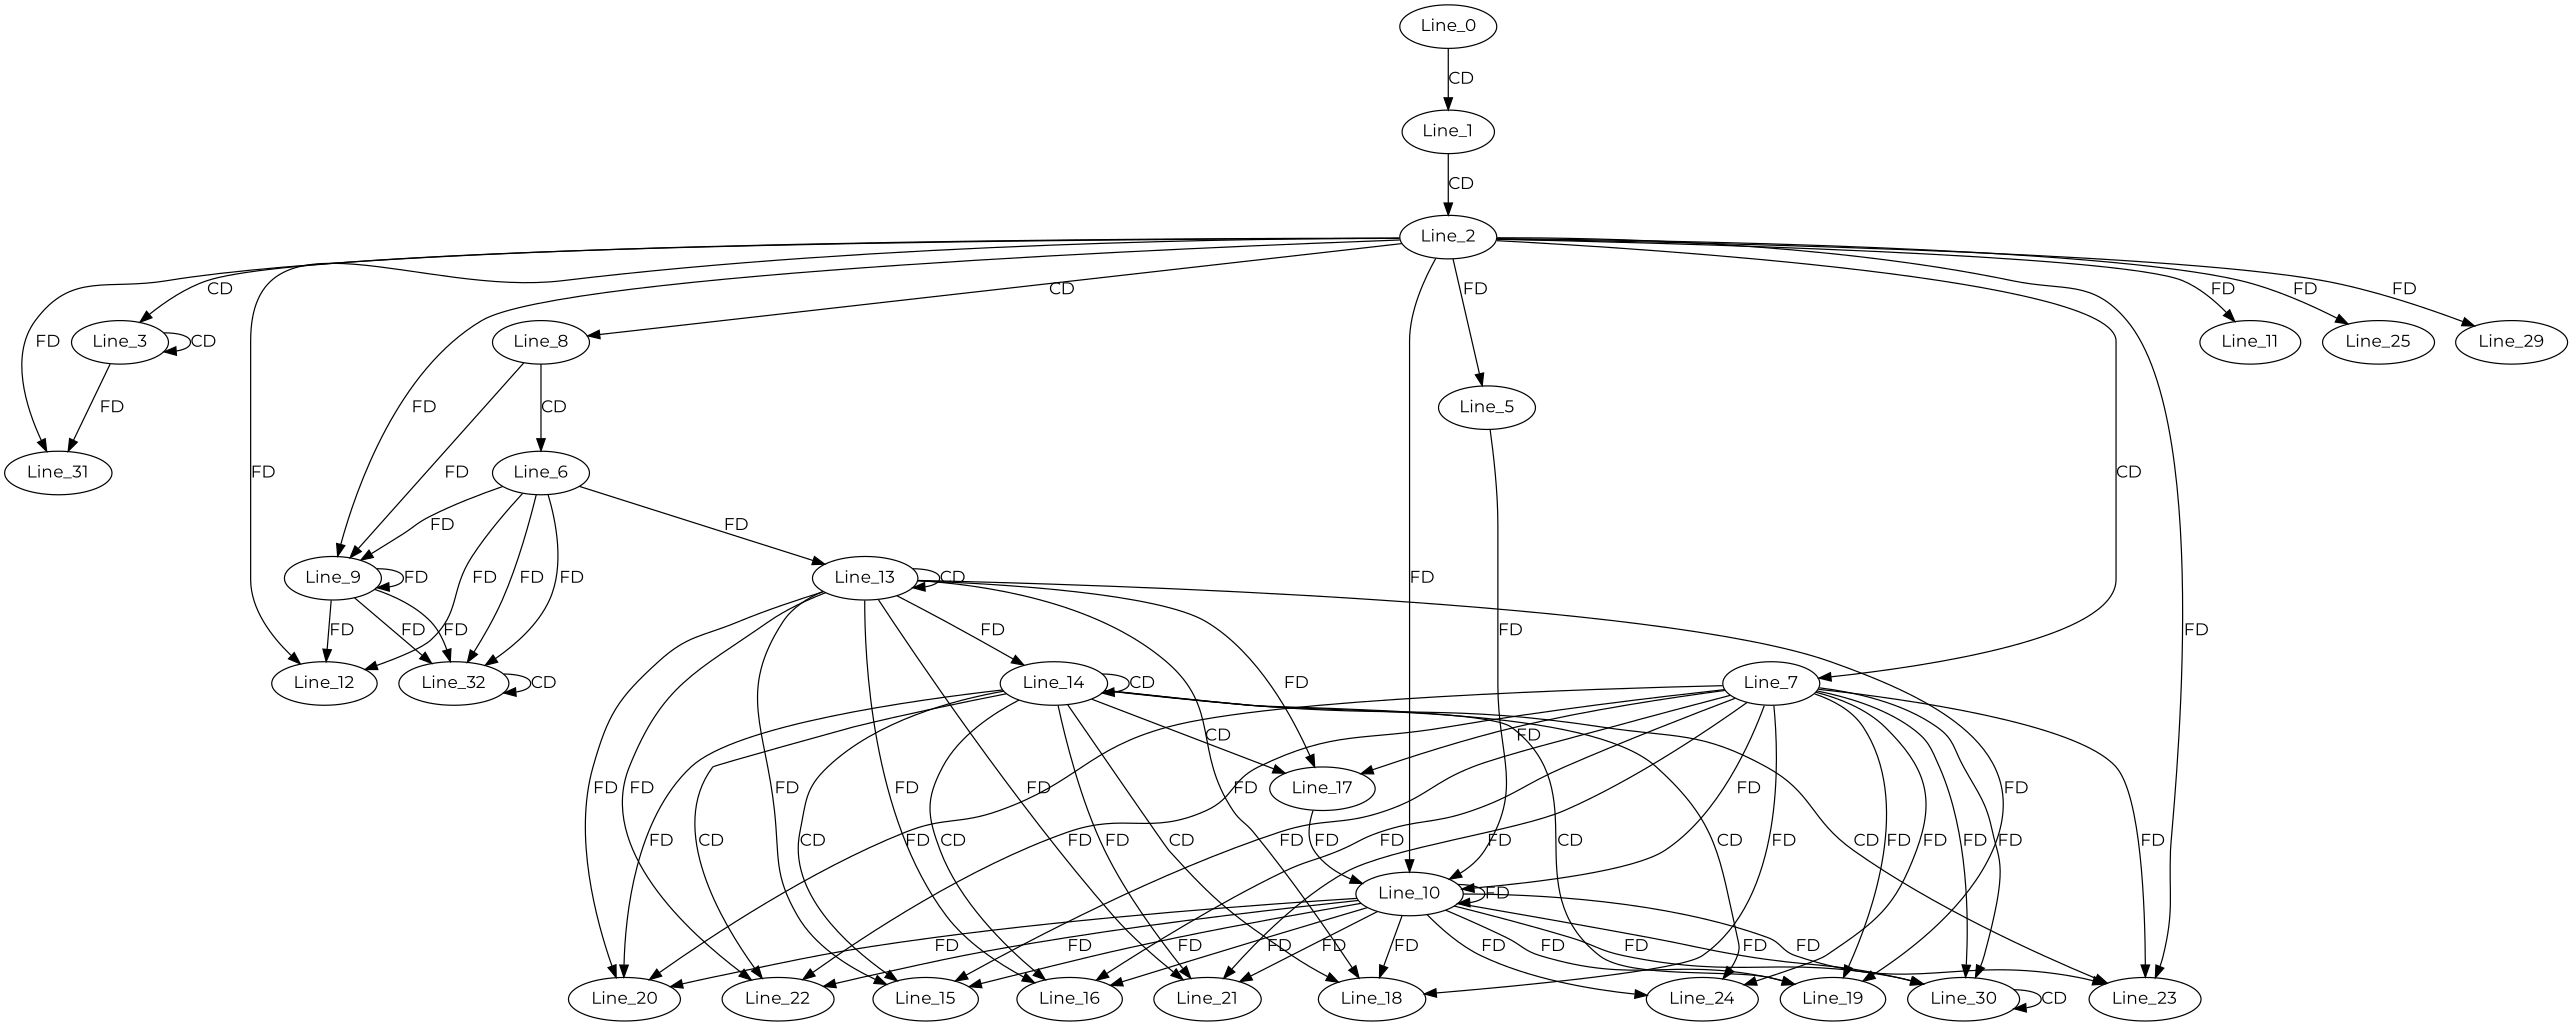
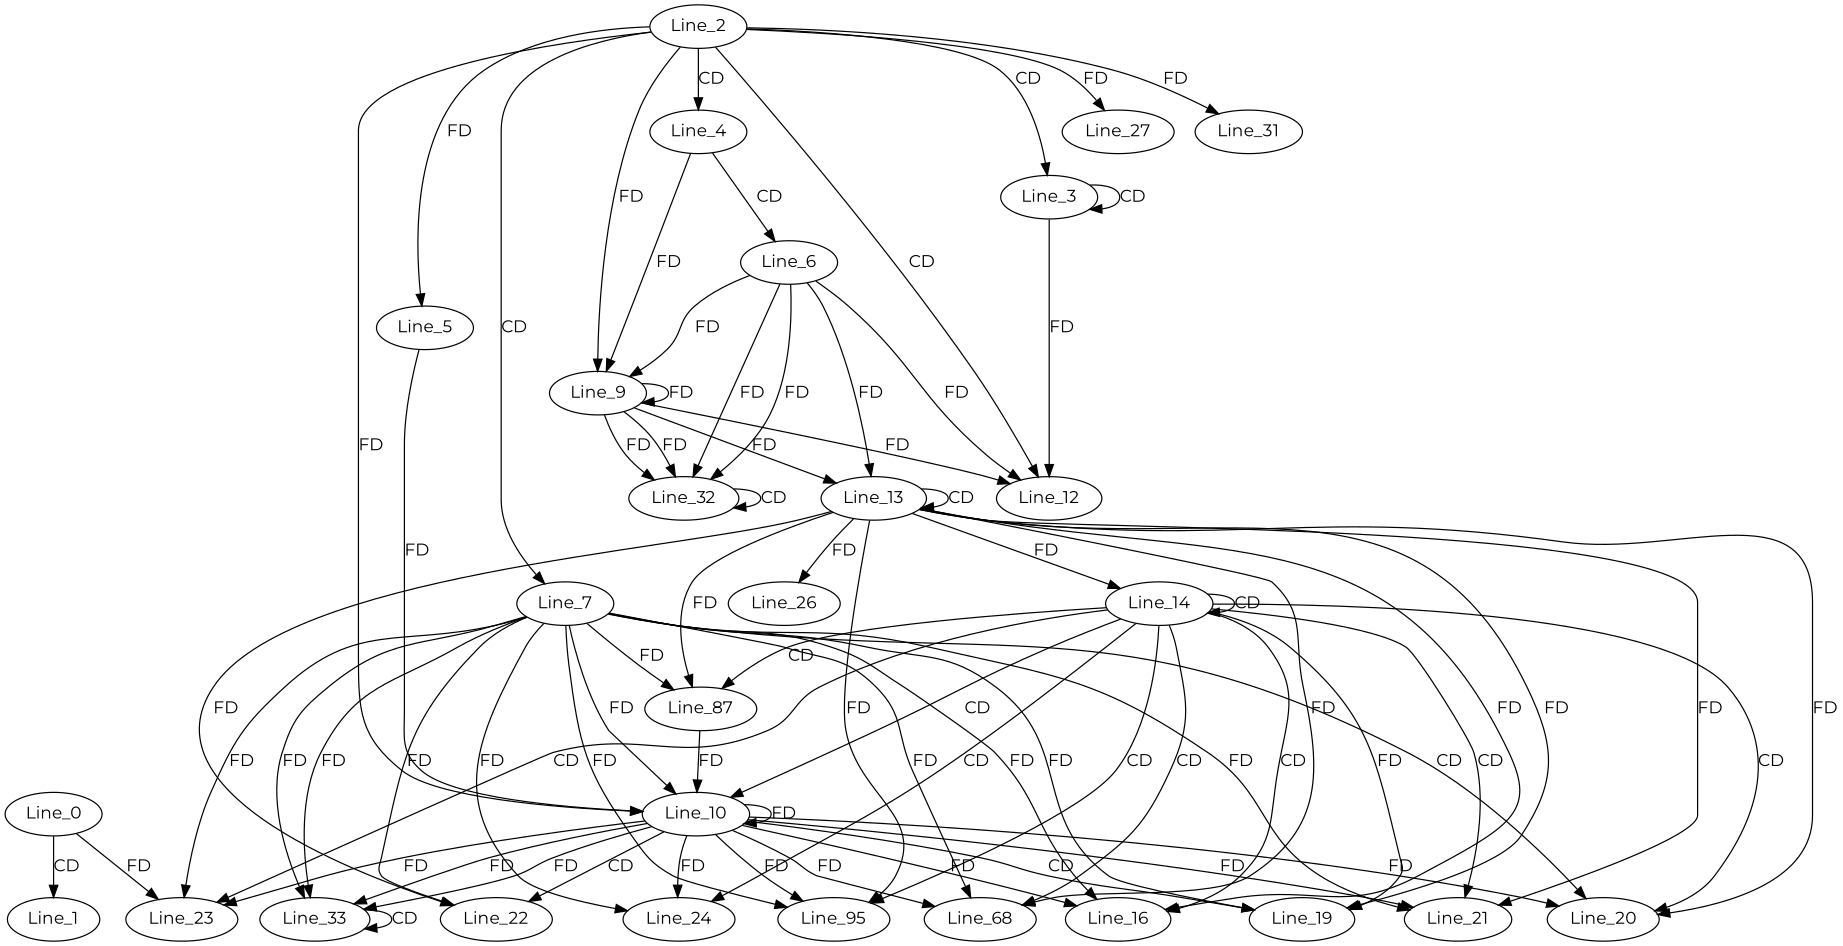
edge "Line_1" -> "Line_2": removed, label "CD"
edge "Line_2" -> "Line_23": now "Line_0" -> "Line_23"
node "Line_8": label "Line_8" -> "Line_4"
node "Line_11": removed
node "Line_25": label "Line_25" -> "Line_27"
node "Line_29": removed
edge "Line_3" -> "Line_31": now "Line_3" -> "Line_12"
edge "Line_9" -> "Line_13": added, label "FD"
edge "Line_2" -> "Line_12": label "FD" -> "CD"
node "Line_26": added
edge "Line_14" -> "Line_22": now "Line_14" -> "Line_10"
node "Line_17": label "Line_17" -> "Line_87"
edge "Line_14" -> "Line_20": label "FD" -> "CD"
edge "Line_7" -> "Line_20": label "FD" -> "CD"
edge "Line_14" -> "Line_21": label "FD" -> "CD"
edge "Line_14" -> "Line_19": label "CD" -> "FD"
edge "Line_10" -> "Line_22": label "FD" -> "CD"
edge "Line_10" -> "Line_19": label "FD" -> "CD"
node "Line_15": label "Line_15" -> "Line_95"
node "Line_18": label "Line_18" -> "Line_68"
node "Line_30": label "Line_30" -> "Line_33"
